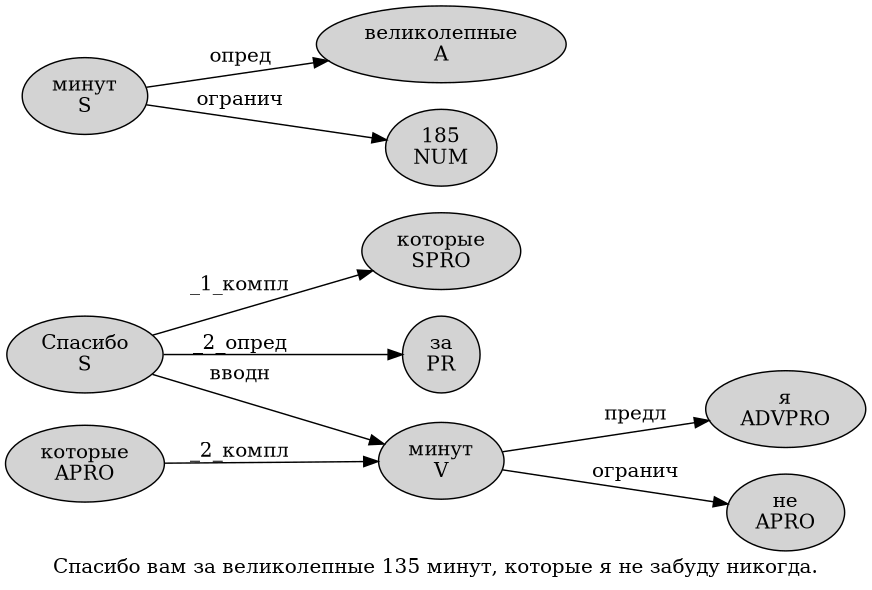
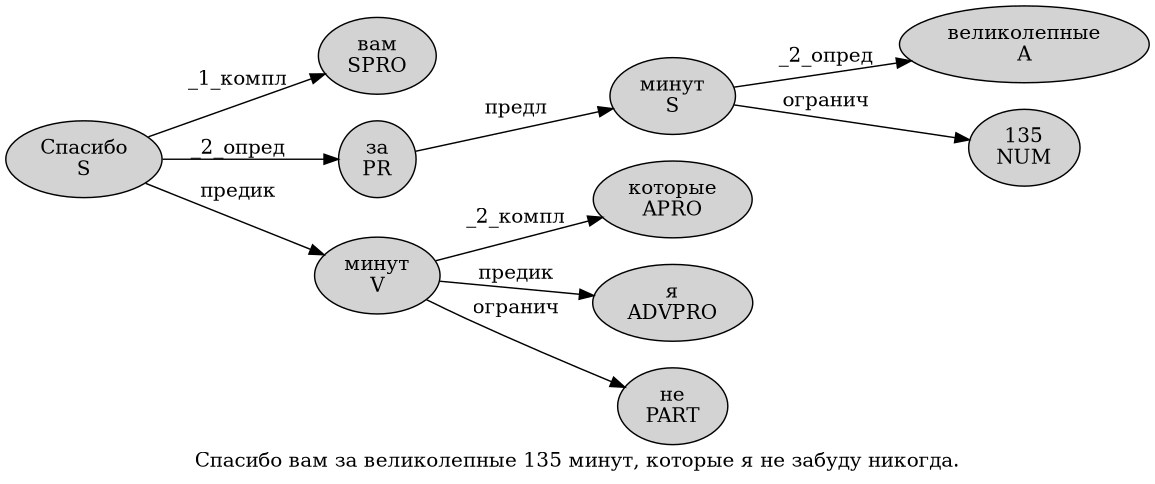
edge "минут S" -> "великолепные A": label "опред" -> "_2_опред"
edge "за PR" -> "минут S": added, label "предл"
node "185 NUM": label "185 NUM" -> "135 NUM"
node "которые SPRO": label "которые SPRO" -> "вам SPRO"
edge "Спасибо S" -> "минут V": label "вводн" -> "предик"
edge "минут V" -> "я ADVPRO": label "предл" -> "предик"
edge "которые APRO" -> "минут V": reversed
node "не APRO": label "не APRO" -> "не PART"
